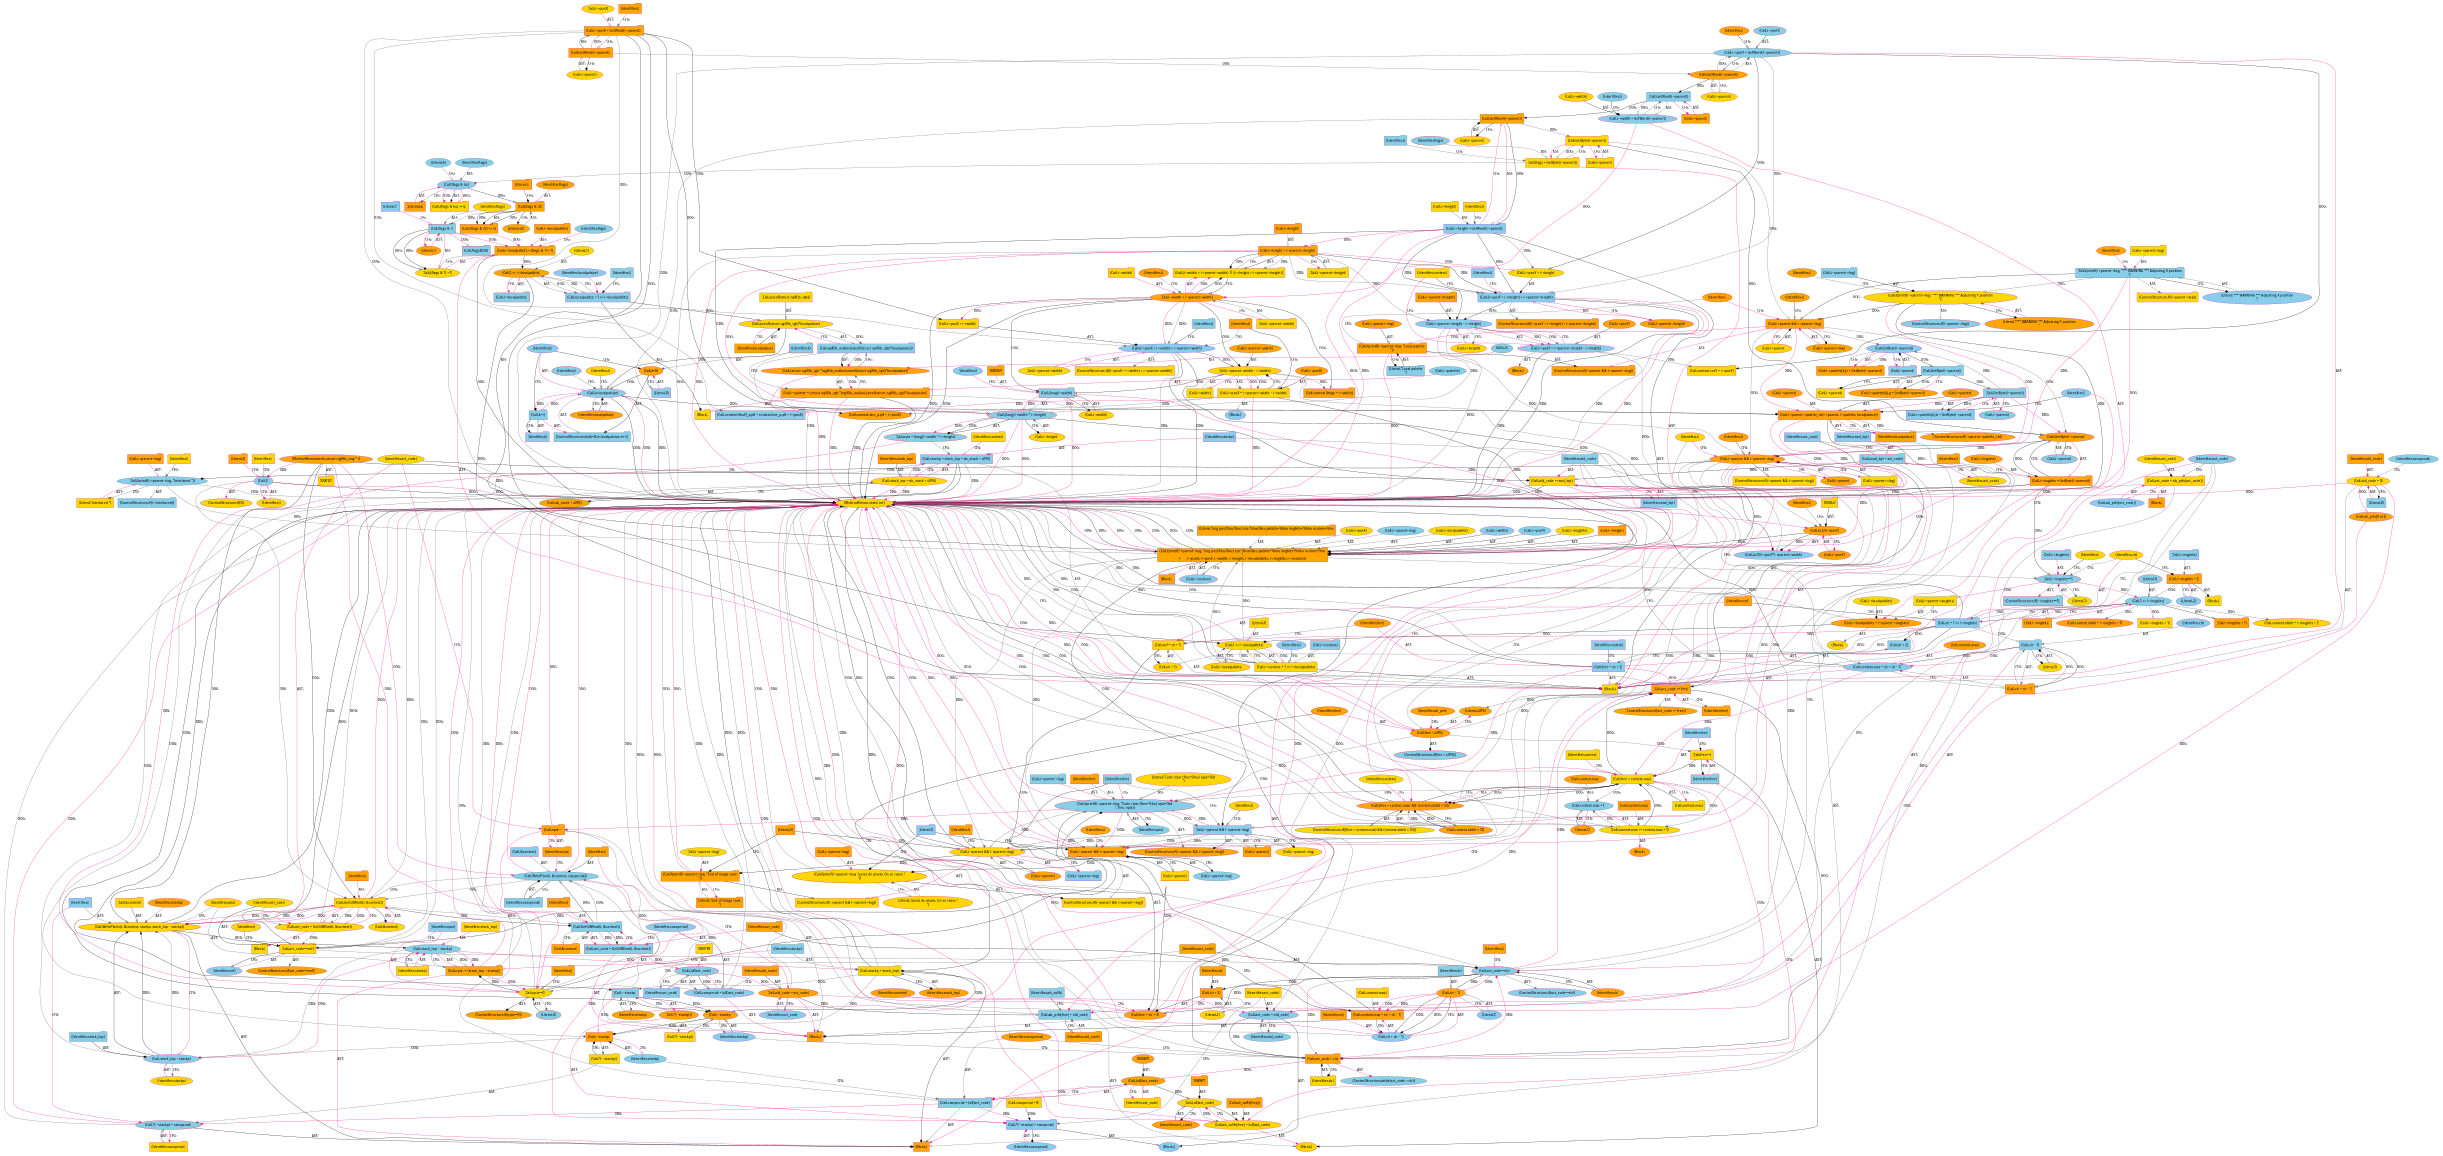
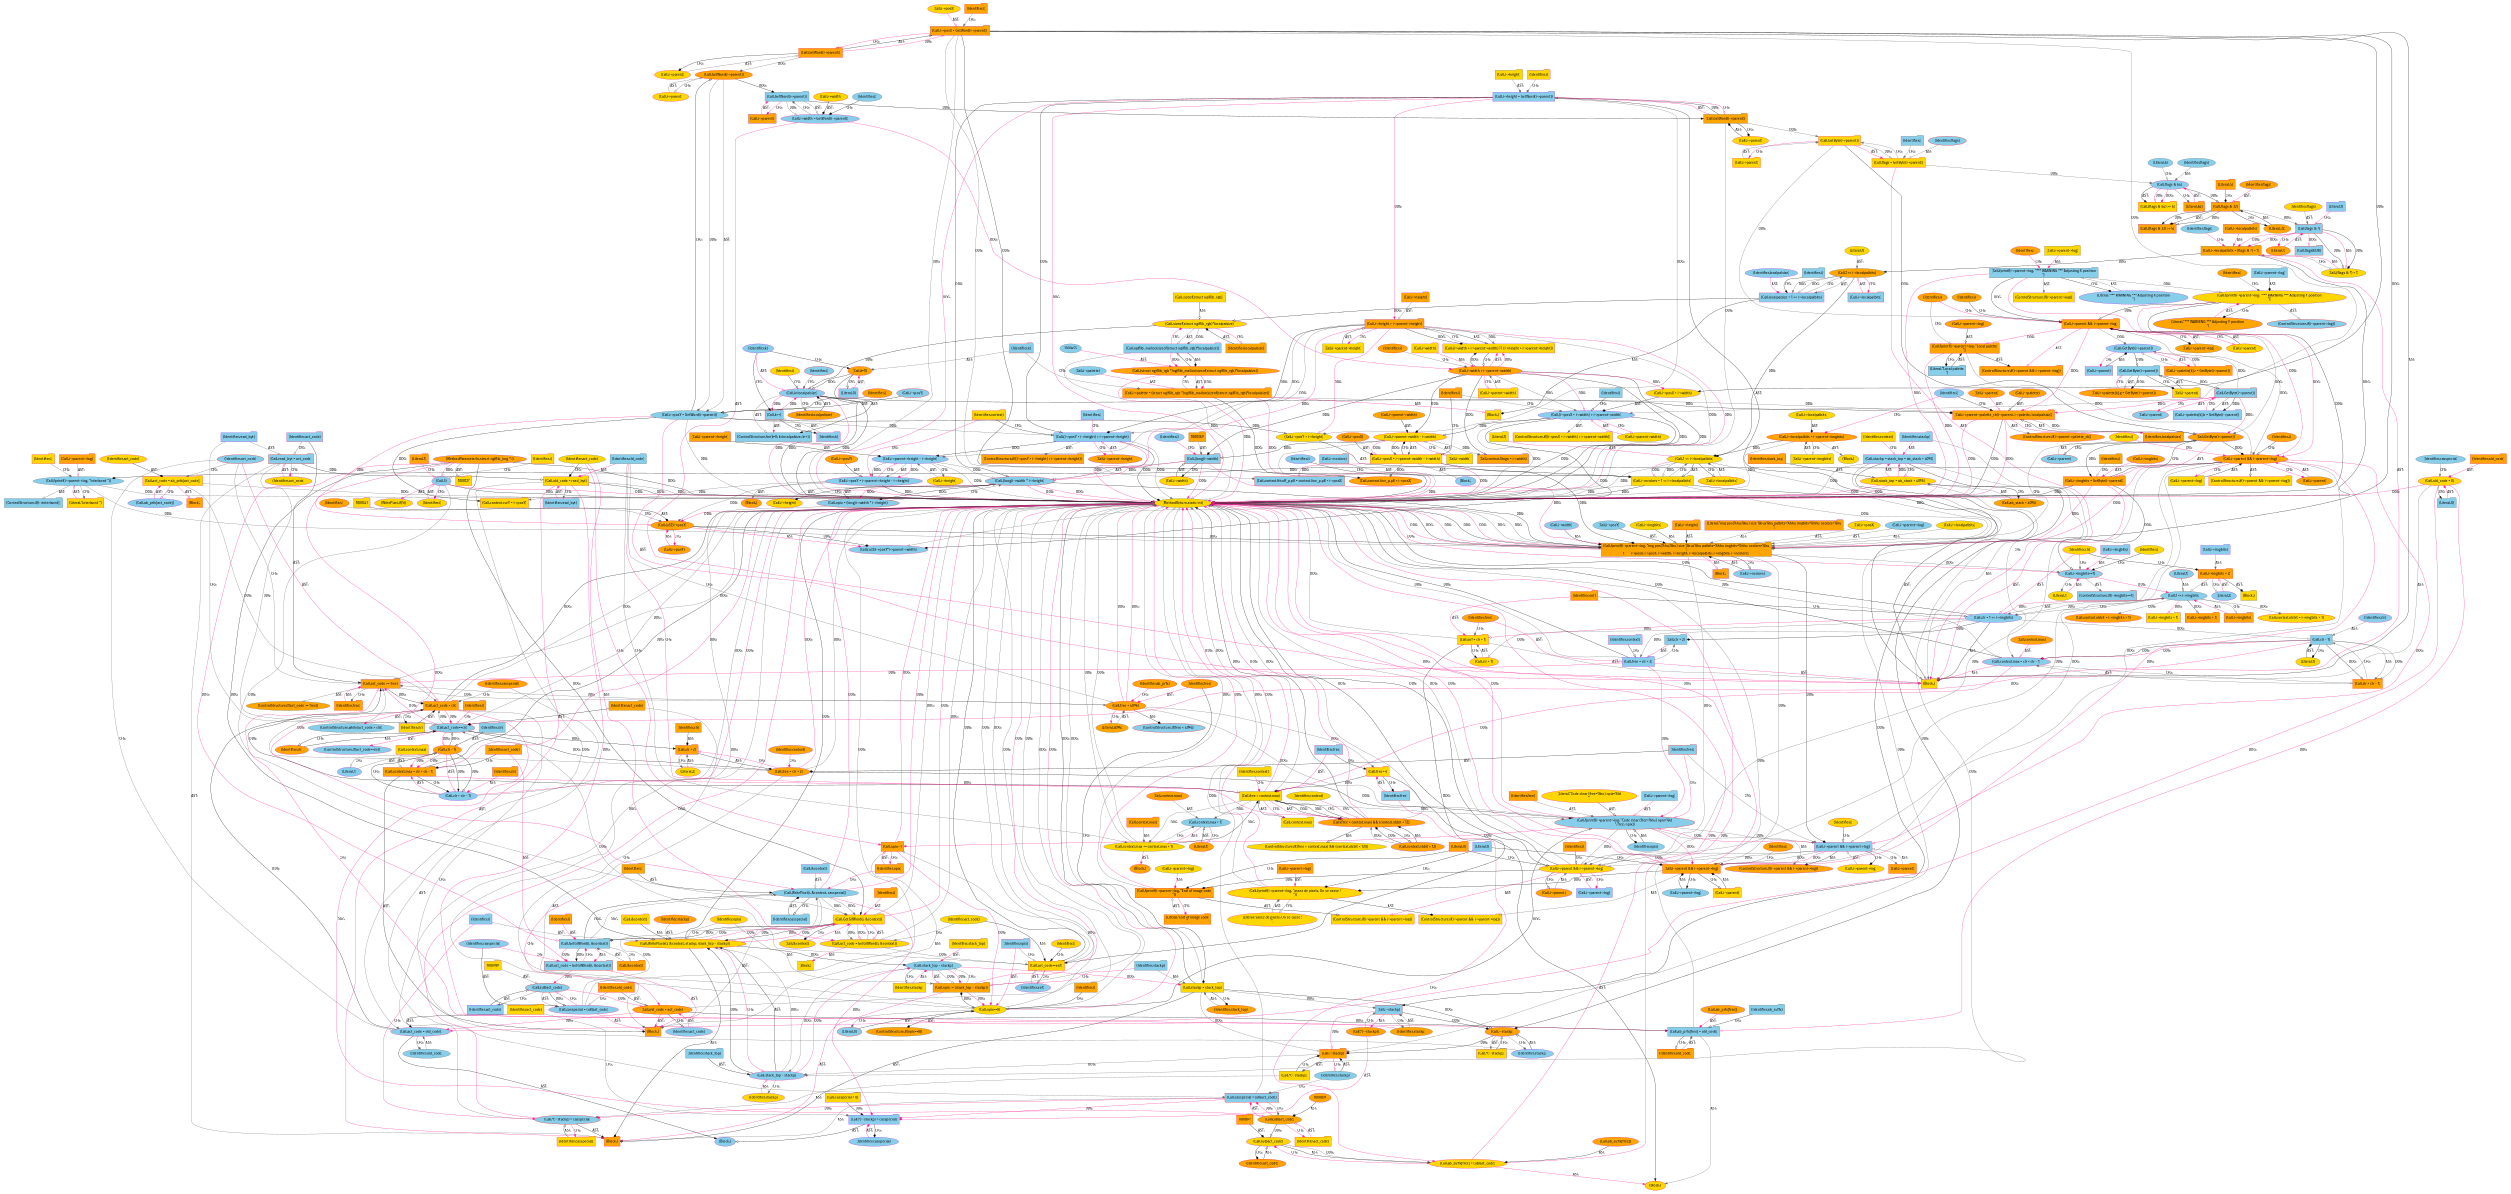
edge "(Literal,32)" -> "(Call,flags & 32)": color gray40 -> black
edge "(Call,i->height = GetWord(i->parent))" -> "(Call,i->parent->height - i->height)": removed, label "DDG:"
edge "(Call,i->posY + i->height)" -> "(Call,(i->posY + i->height) > i->parent->height)": now "(Call,i->posY + i->height)" -> "(Call,i->ncolors = 1 << i->localpalbits)"
node "(Call,i->posX + i->width)": shape folder -> ellipse
node "(Call,k++)": color gray40 -> red
edge "(Call,npix = (long)i->width * i->height)" -> "(Call,stackp = stack_top = ab_stack + 4096)": now "(Call,npix = (long)i->width * i->height)" -> "(Call,(long)i->width * i->height)"
edge "(MethodParameterIn,struct ngiflib_img * i)" -> "(Call,!i)": arrowhead diamond -> onormal
edge "(Call,old_code = 0)" -> "(Call,ab_prfx[free])": now "(Call,old_code = 0)" -> "(Call,ab_prfx[free] = old_code)"
node "(ControlStructure,if(!i))": label "(ControlStructure,if(!i))" -> "(WritePixel,if(!i))"
edge "(Call,i->posY = GetWord(i->parent))" -> "(Call,(u32)i->posY)": added, label "DDG:"
edge "(Call,i->imgbits==1)" -> "(Call,i->parent->imgbits)": now "(Call,i->imgbits==1)" -> "(MethodReturn,static int)"
edge "(Call,i->imgbits = 2)" -> "(Call,1 << i->imgbits)": label "DDG: " -> "AST: "
edge "(Call,act_code >= free)" -> "(MethodReturn,static int)": label "CFG: " -> "DDG: "
node "(Call,clr = 1 << i->imgbits)": shape folder -> ellipse
edge "(Call,npix = (long)i->width * i->height)" -> "(Call,npix==0)": color deeppink -> gray40
edge "(Call,act_code >= free)" -> "(Literal,4096)": now "(Call,act_code >= free)" -> "(Call,free < 4096)"
node "(ControlStructure,if(act_code==eof))": removed
edge "(Call,act_code==clr)" -> "(ControlStructure,if(act_code==clr))": color gray40 -> deeppink
node "(Call,ab_suffx[free])": shape folder -> ellipse
